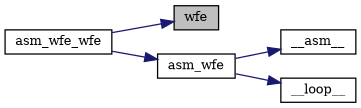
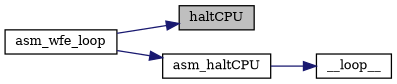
node "wfe": label "wfe" -> "haltCPU"
node "asm_wfe_wfe": label "asm_wfe_wfe" -> "asm_wfe_loop"
node "__asm__": removed
node "asm_wfe": label "asm_wfe" -> "asm_haltCPU"
